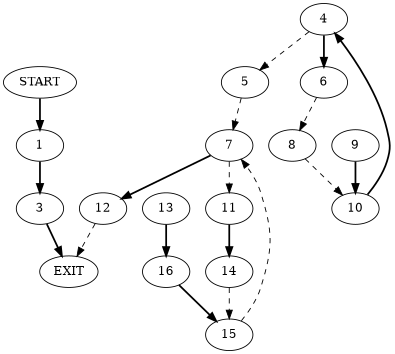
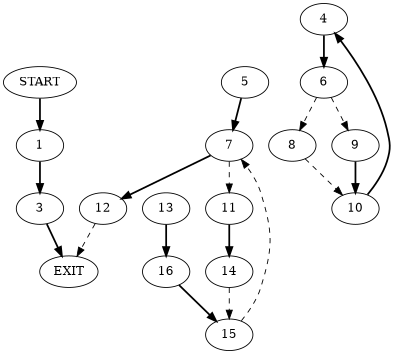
edge "4" -> "5": removed
edge "5" -> "7": style dashed -> bold
edge "6" -> "9": added
